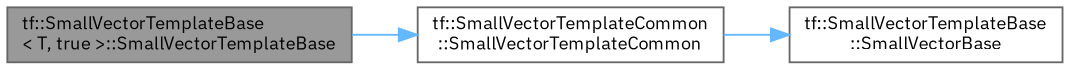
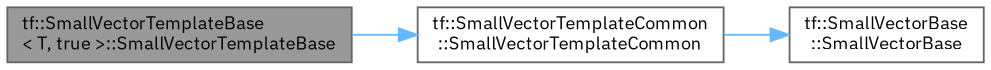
node "tf::SmallVectorTemplateBase ::SmallVectorBase": label "tf::SmallVectorTemplateBase ::SmallVectorBase" -> "tf::SmallVectorBase ::SmallVectorBase"
